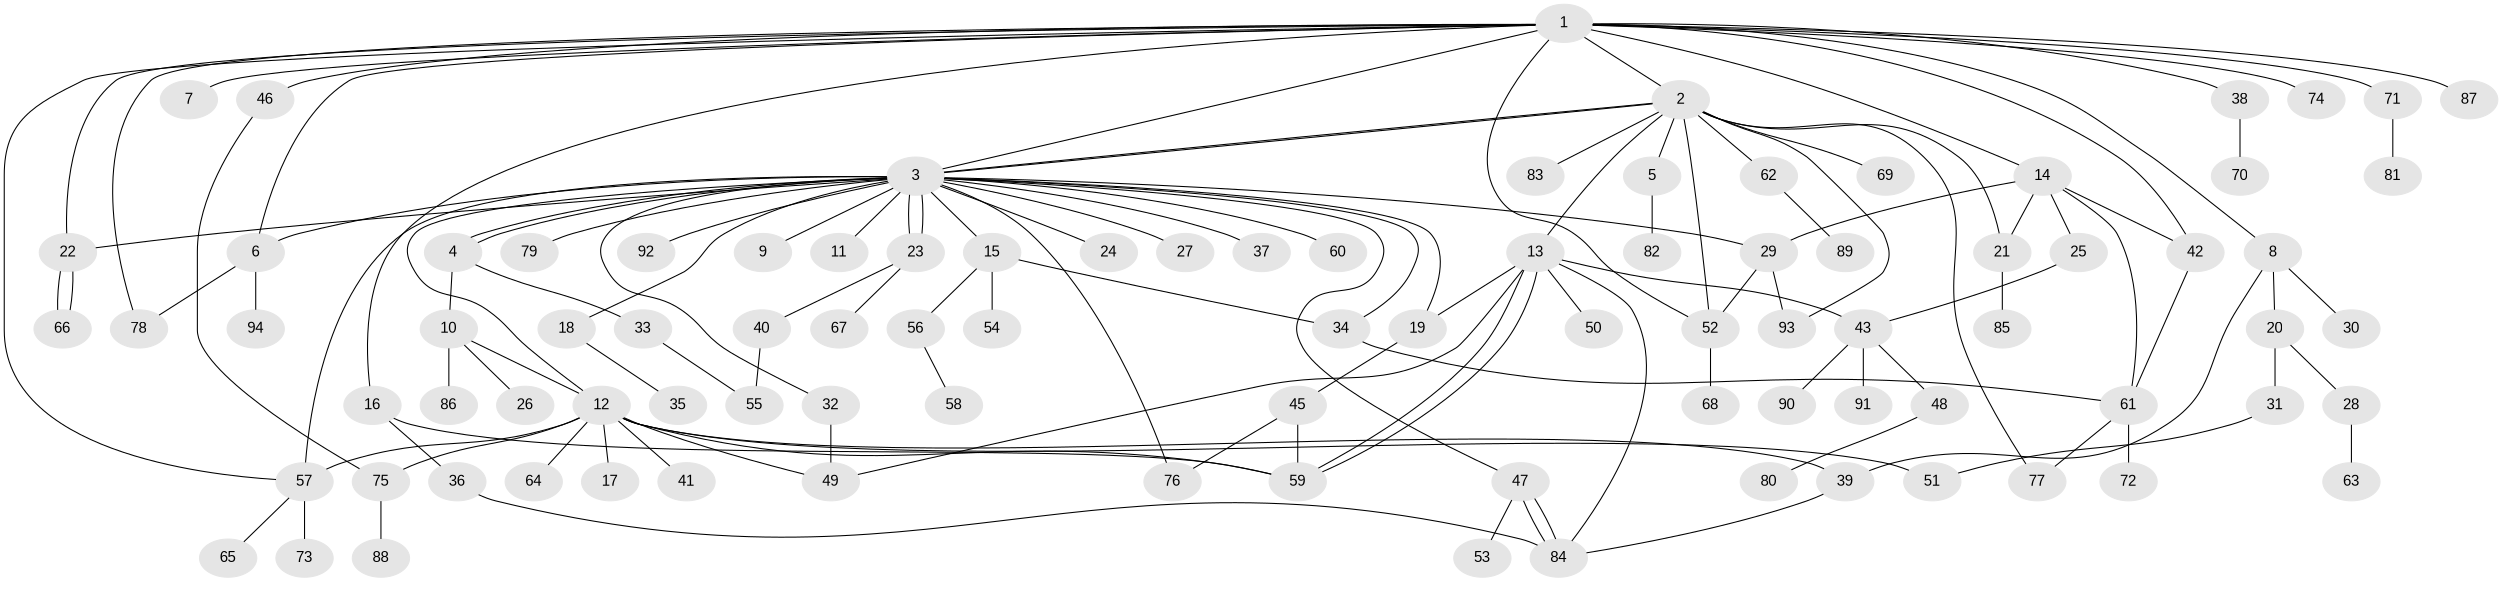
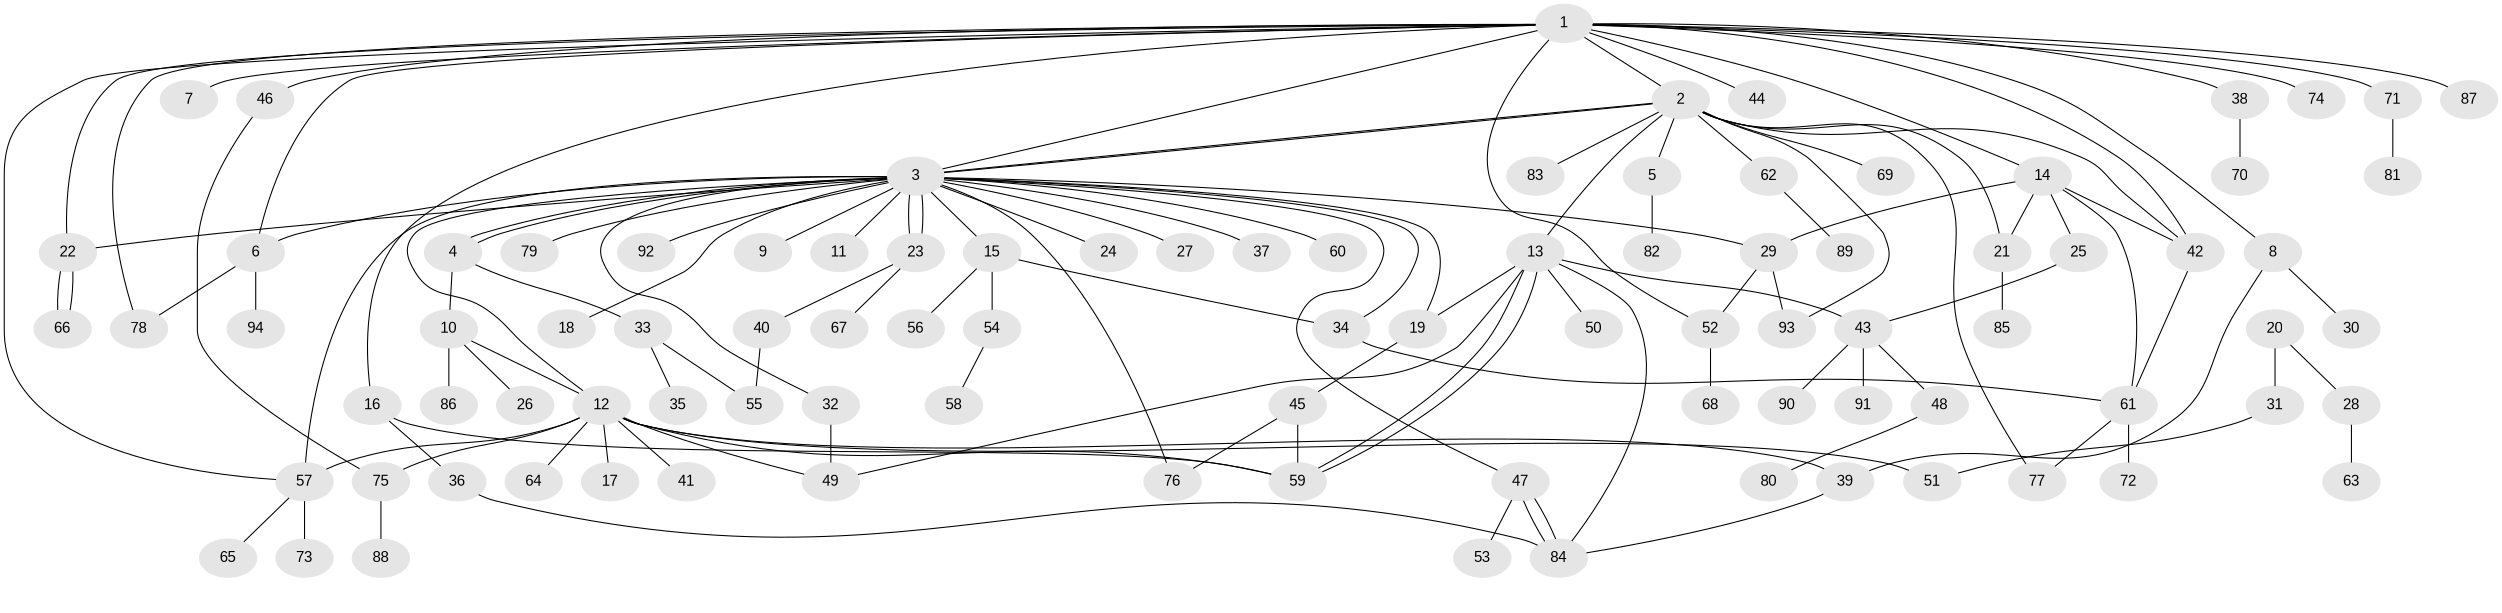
node "44": added
edge "2" -- "52": now "2" -- "42"
edge "8" -- "20": removed
edge "18" -- "35": now "33" -- "35"
edge "56" -- "58": now "54" -- "58"
